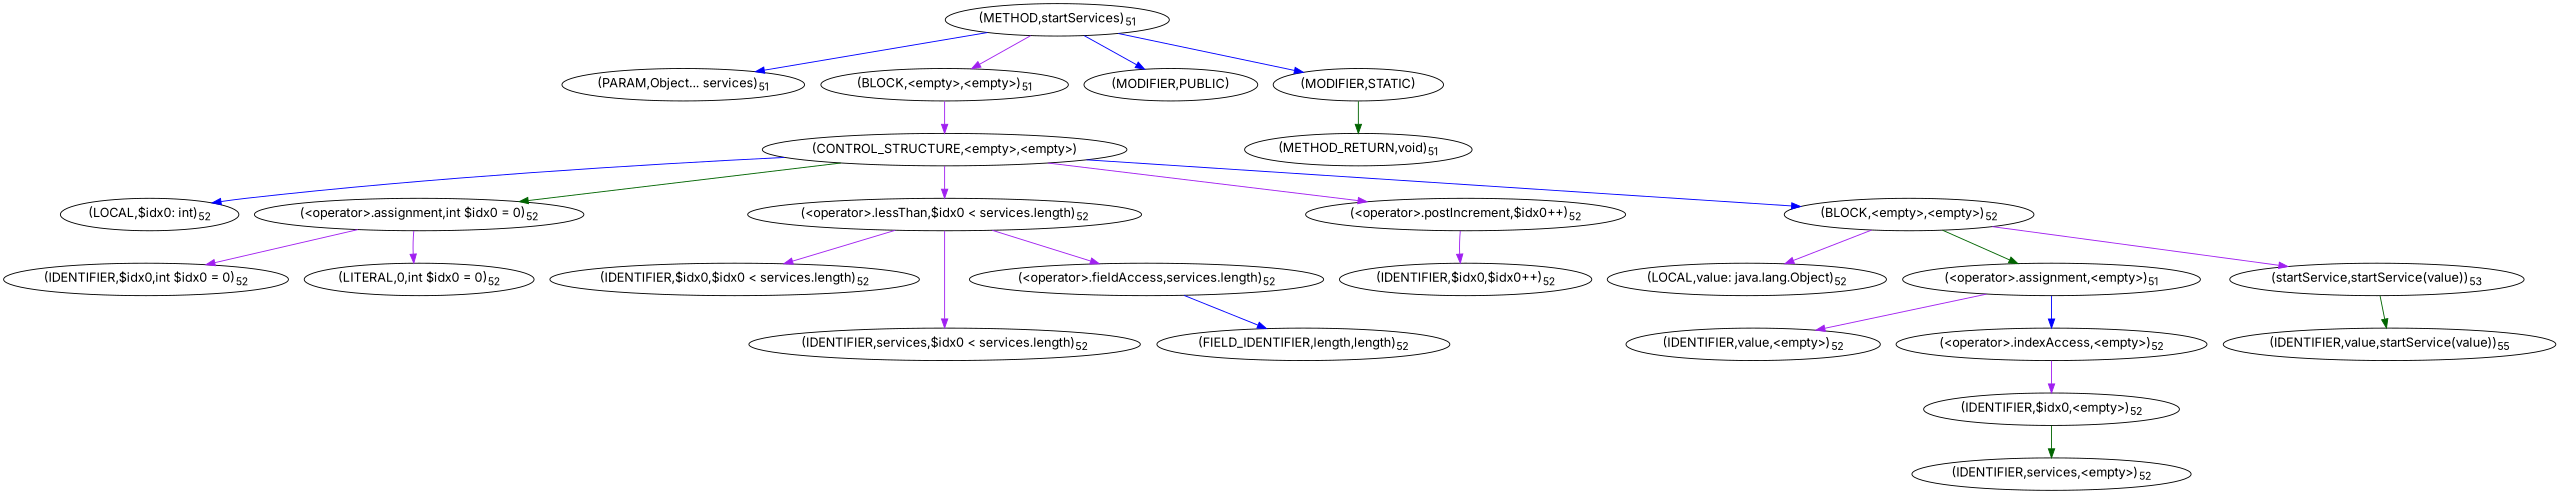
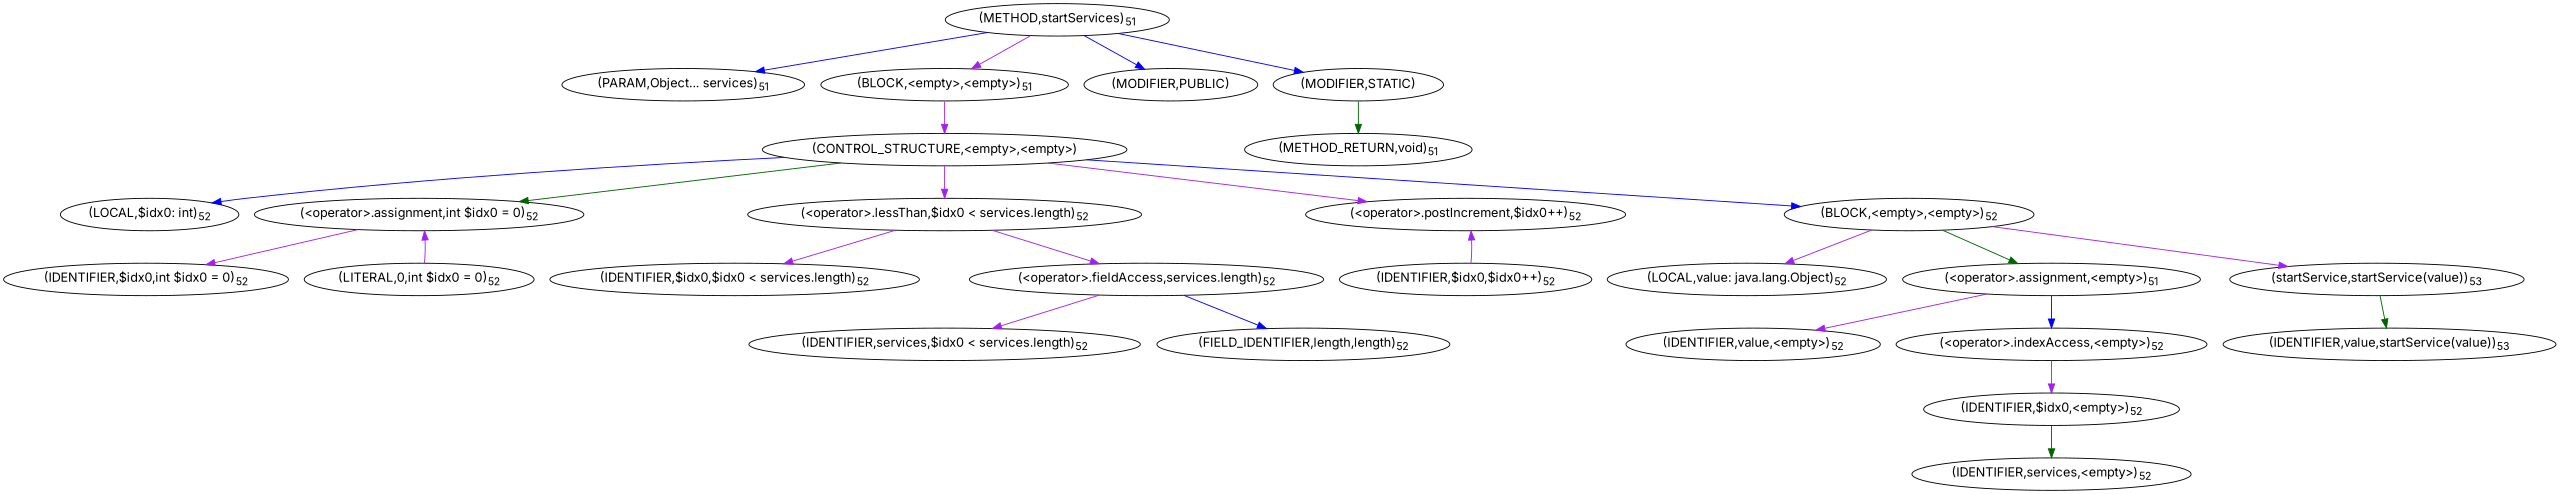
edge "(<operator>.assignment,int $idx0 = 0)" -> "(LITERAL,0,int $idx0 = 0)": reversed
edge "(<operator>.postIncrement,$idx0++)" -> "(IDENTIFIER,$idx0,$idx0++)": reversed
edge "(<operator>.lessThan,$idx0 < services.length)" -> "(IDENTIFIER,services,$idx0 < services.length)": now "(<operator>.fieldAccess,services.length)" -> "(IDENTIFIER,services,$idx0 < services.length)"
node "(IDENTIFIER,value,startService(value))": text "55" -> "53"
